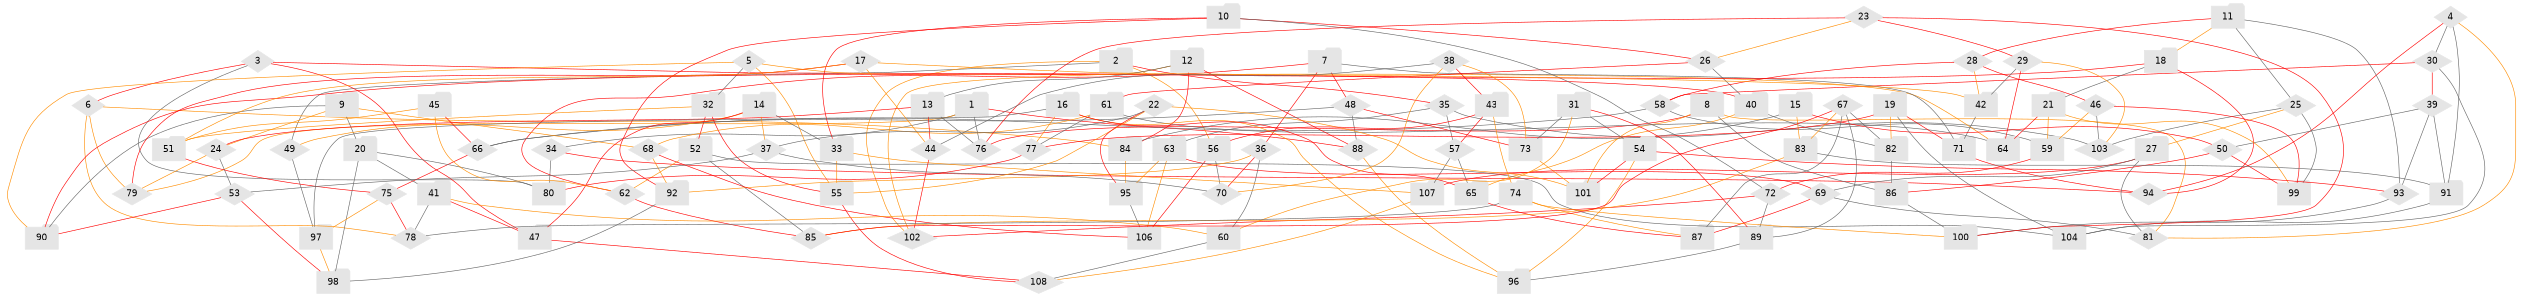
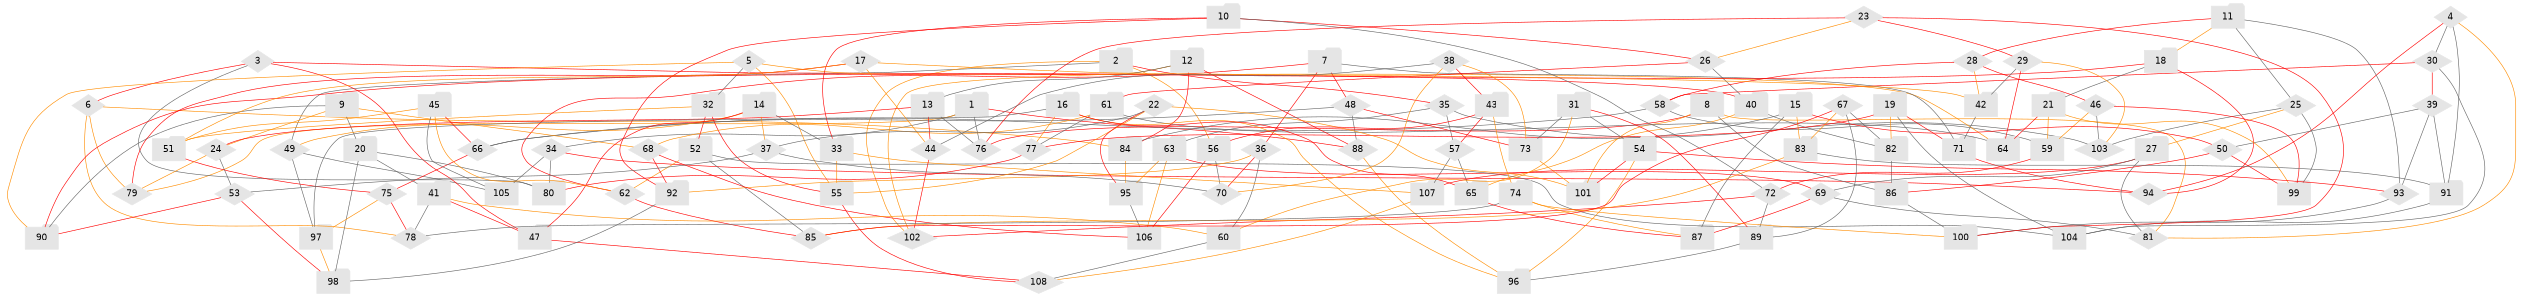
edge "67" -- "87": now "15" -- "87"
edge "68" -- "92": color darkorange -> red
node "105": added
